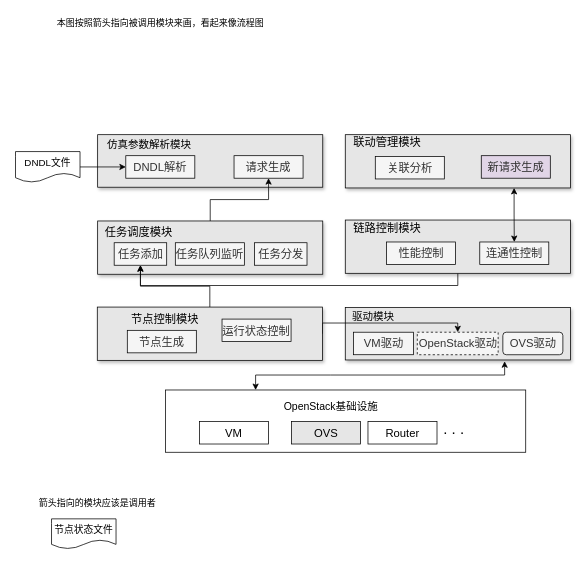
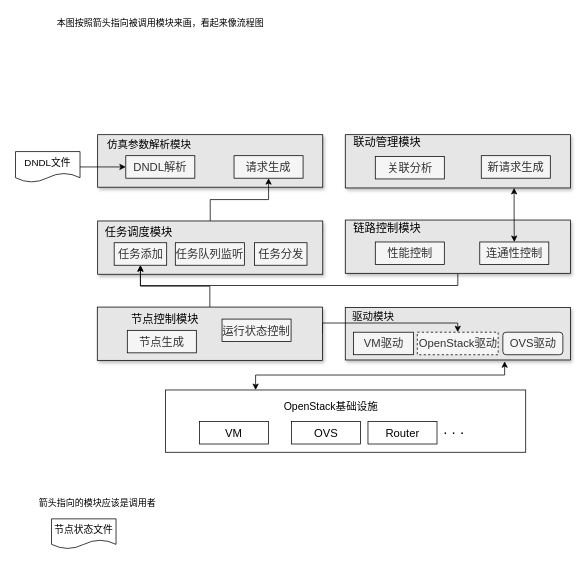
node "新请求生成": fillcolor #e1d5e7 -> #f5f5f5
node "性能控制": moved (421, 253) -> (410, 253)
node "OVS": fillcolor #e6e6e6 -> #ffffff
